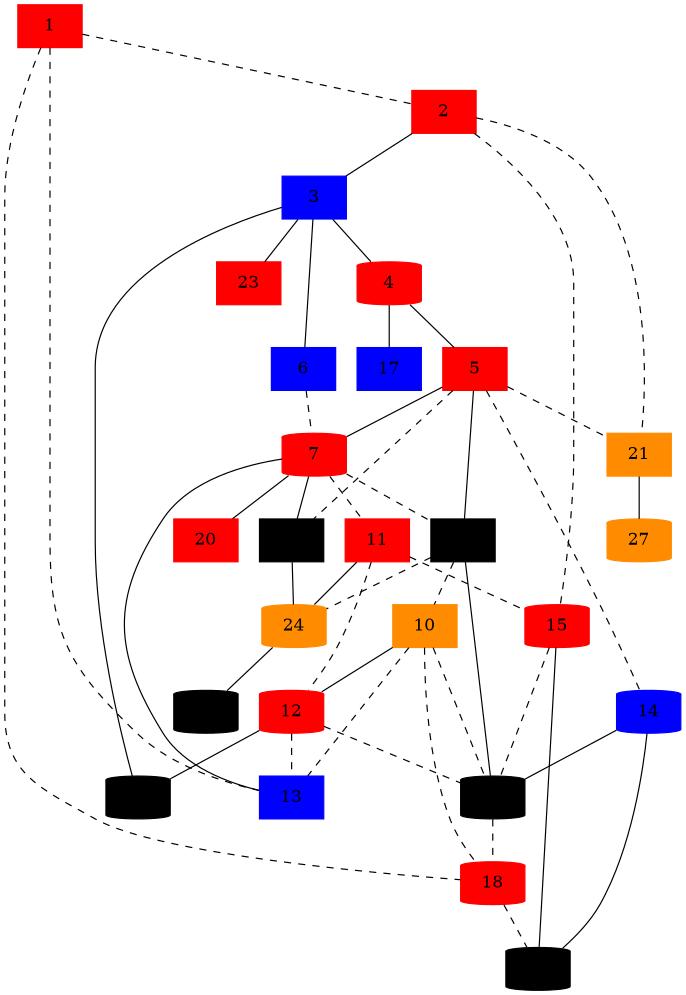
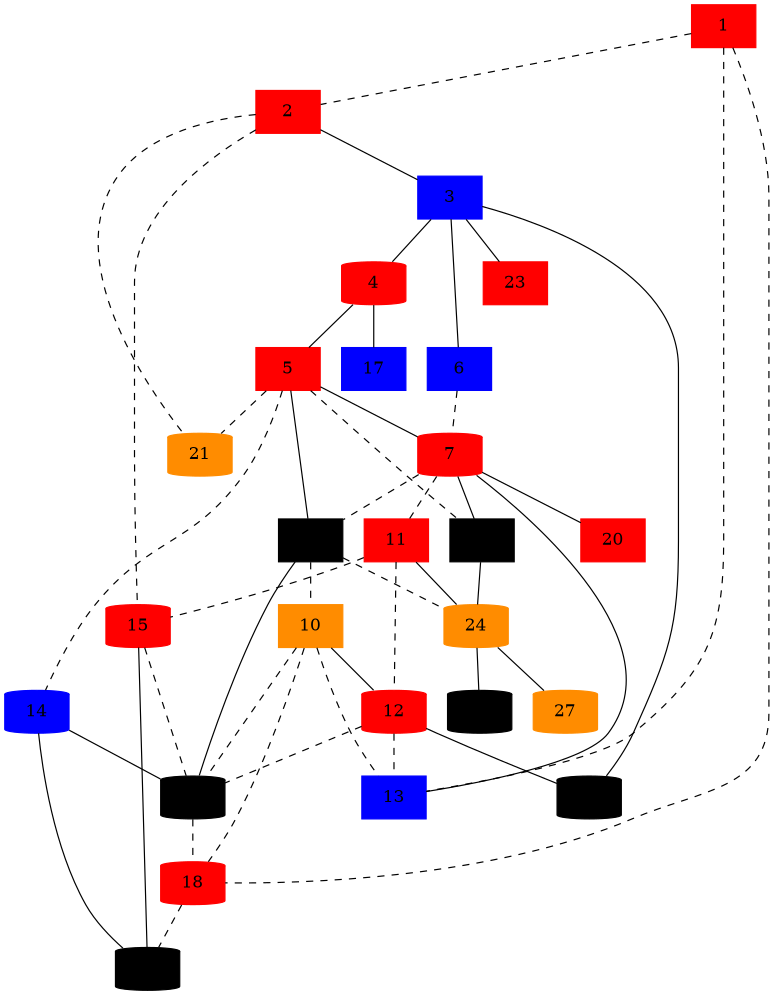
node "21": shape box -> cylinder
edge "21" -- "27": now "24" -- "27"
